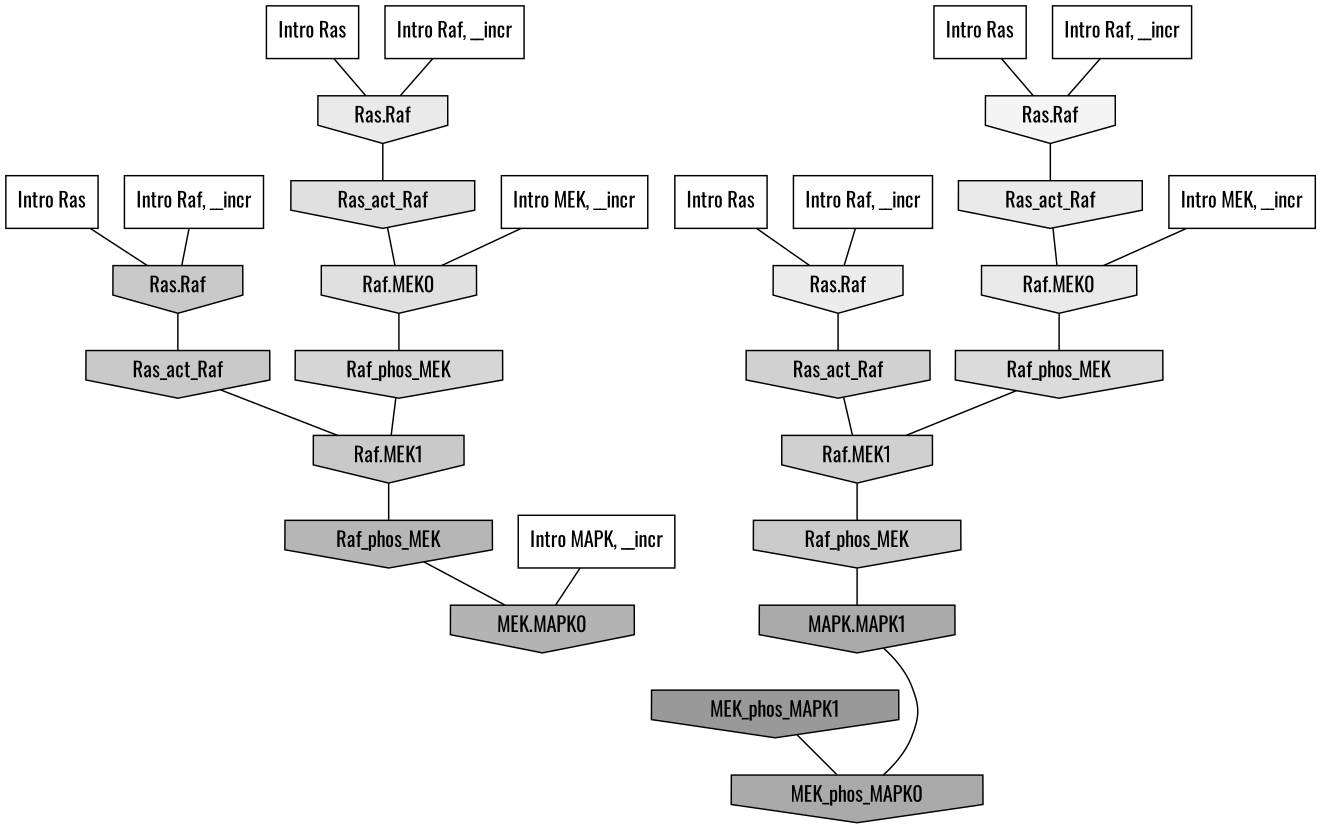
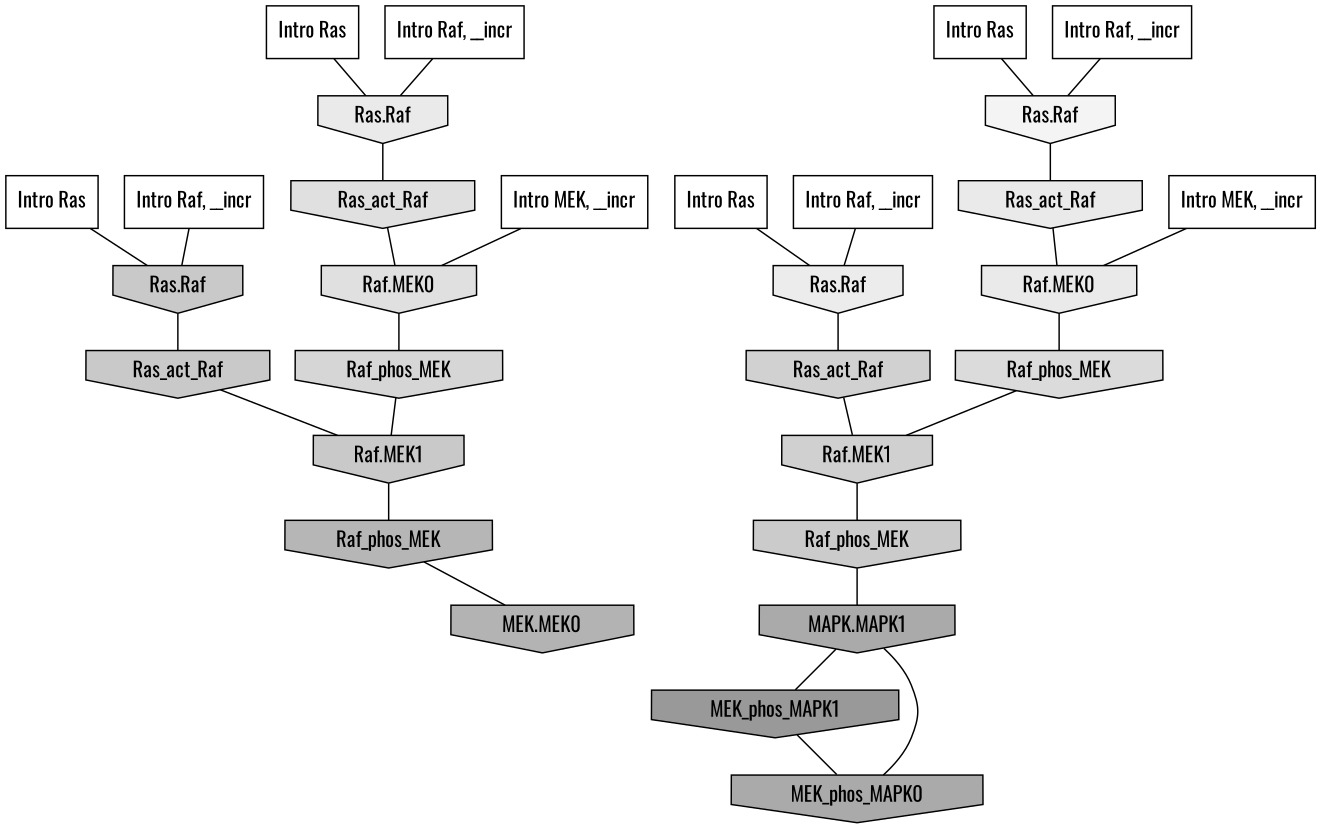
node "Intro MAPK, __incr": removed
node "MEK.MAPK0": label "MEK.MAPK0" -> "MEK.MEK0"
edge "MAPK.MAPK1" -- "MEK_phos_MAPK1": added
